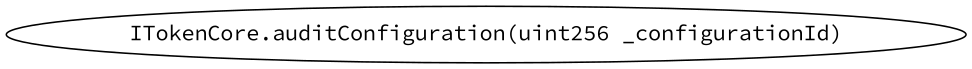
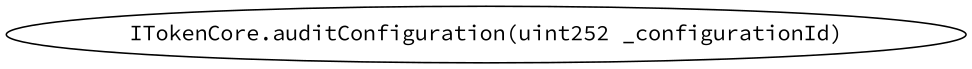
node "ITokenCore.auditConfiguration(uint256 _configurationId)": label "ITokenCore.auditConfiguration(uint256 _configurationId)" -> "ITokenCore.auditConfiguration(uint252 _configurationId)"
